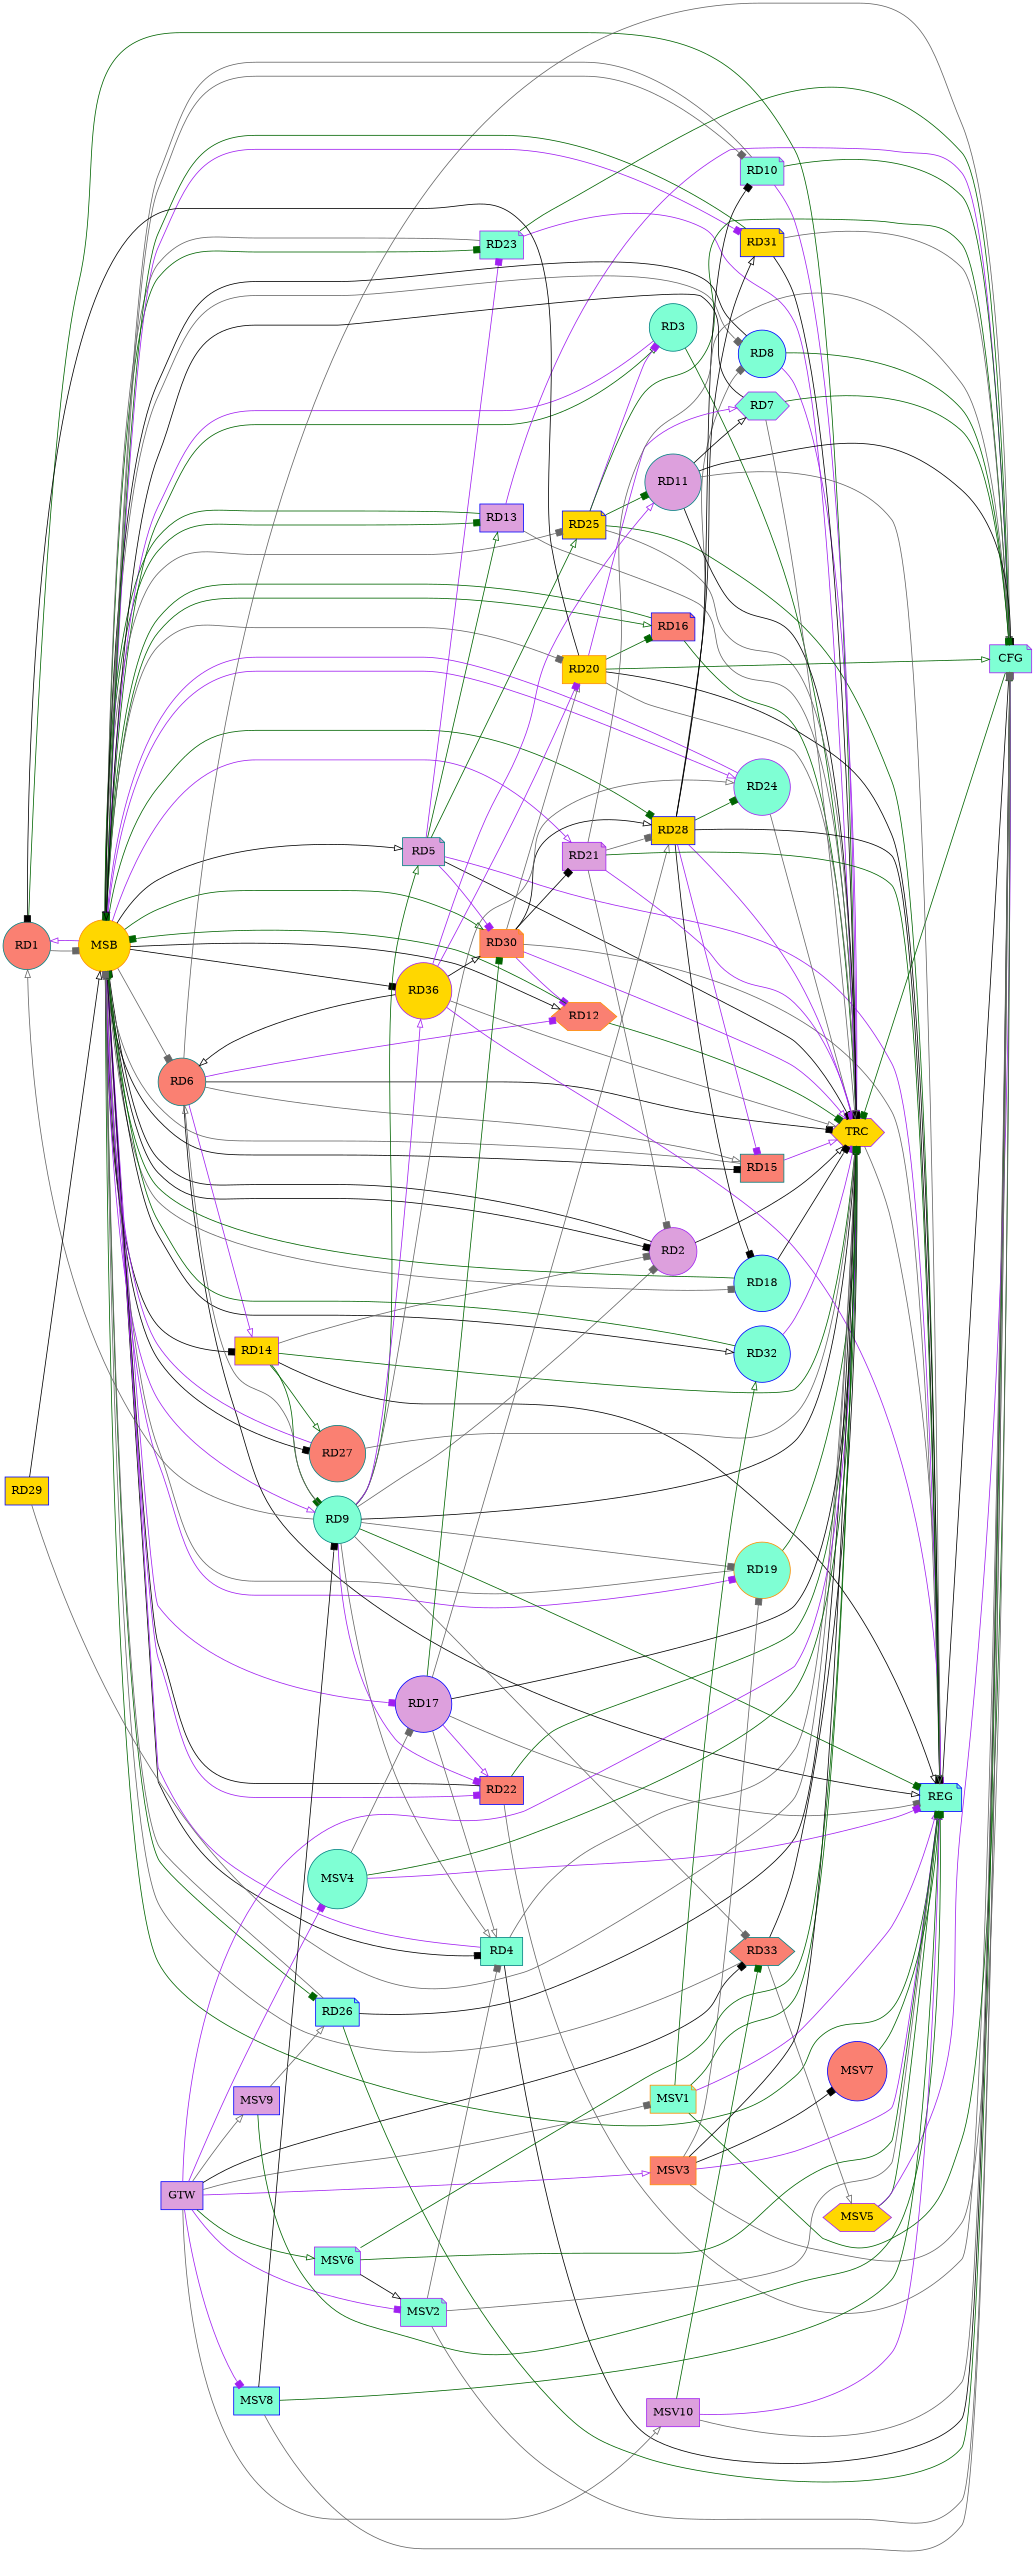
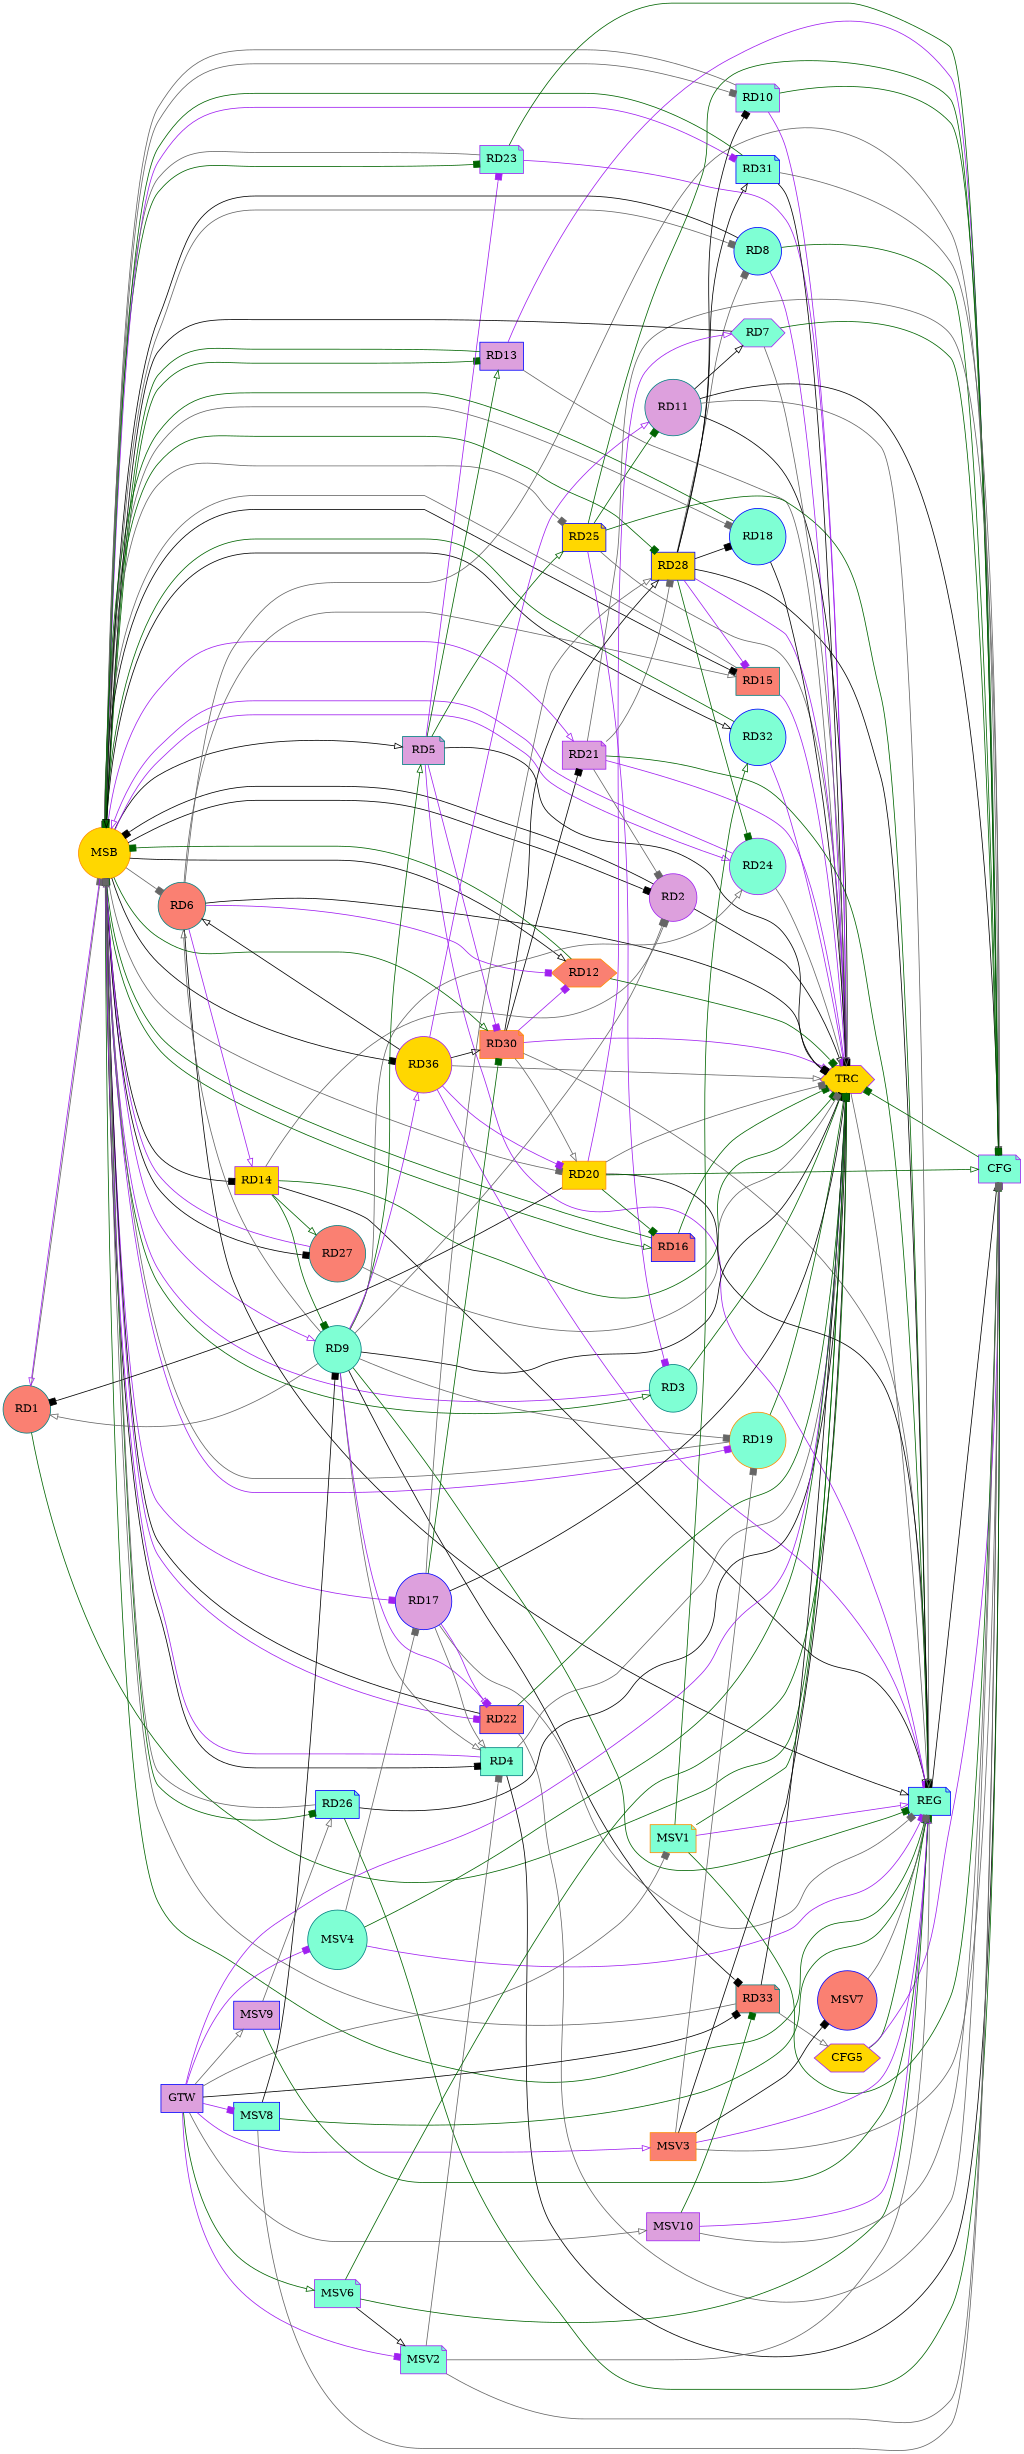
node "RD31": fillcolor gold -> aquamarine
node "RD29": removed
edge "RD9" -> "RD33": color gray40 -> black
node "RD33": shape hexagon -> note
edge "MSV7" -> "REG": color darkgreen -> gray40
node "MSV5": label "MSV5" -> "CFG5"
